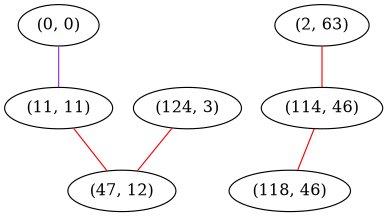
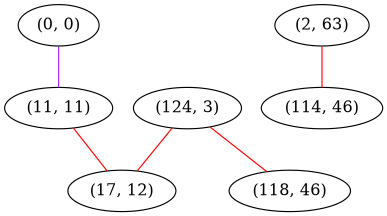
edge "(114, 46)" -- "(118, 46)": now "(124, 3)" -- "(118, 46)"
node "(47, 12)": label "(47, 12)" -> "(17, 12)"
